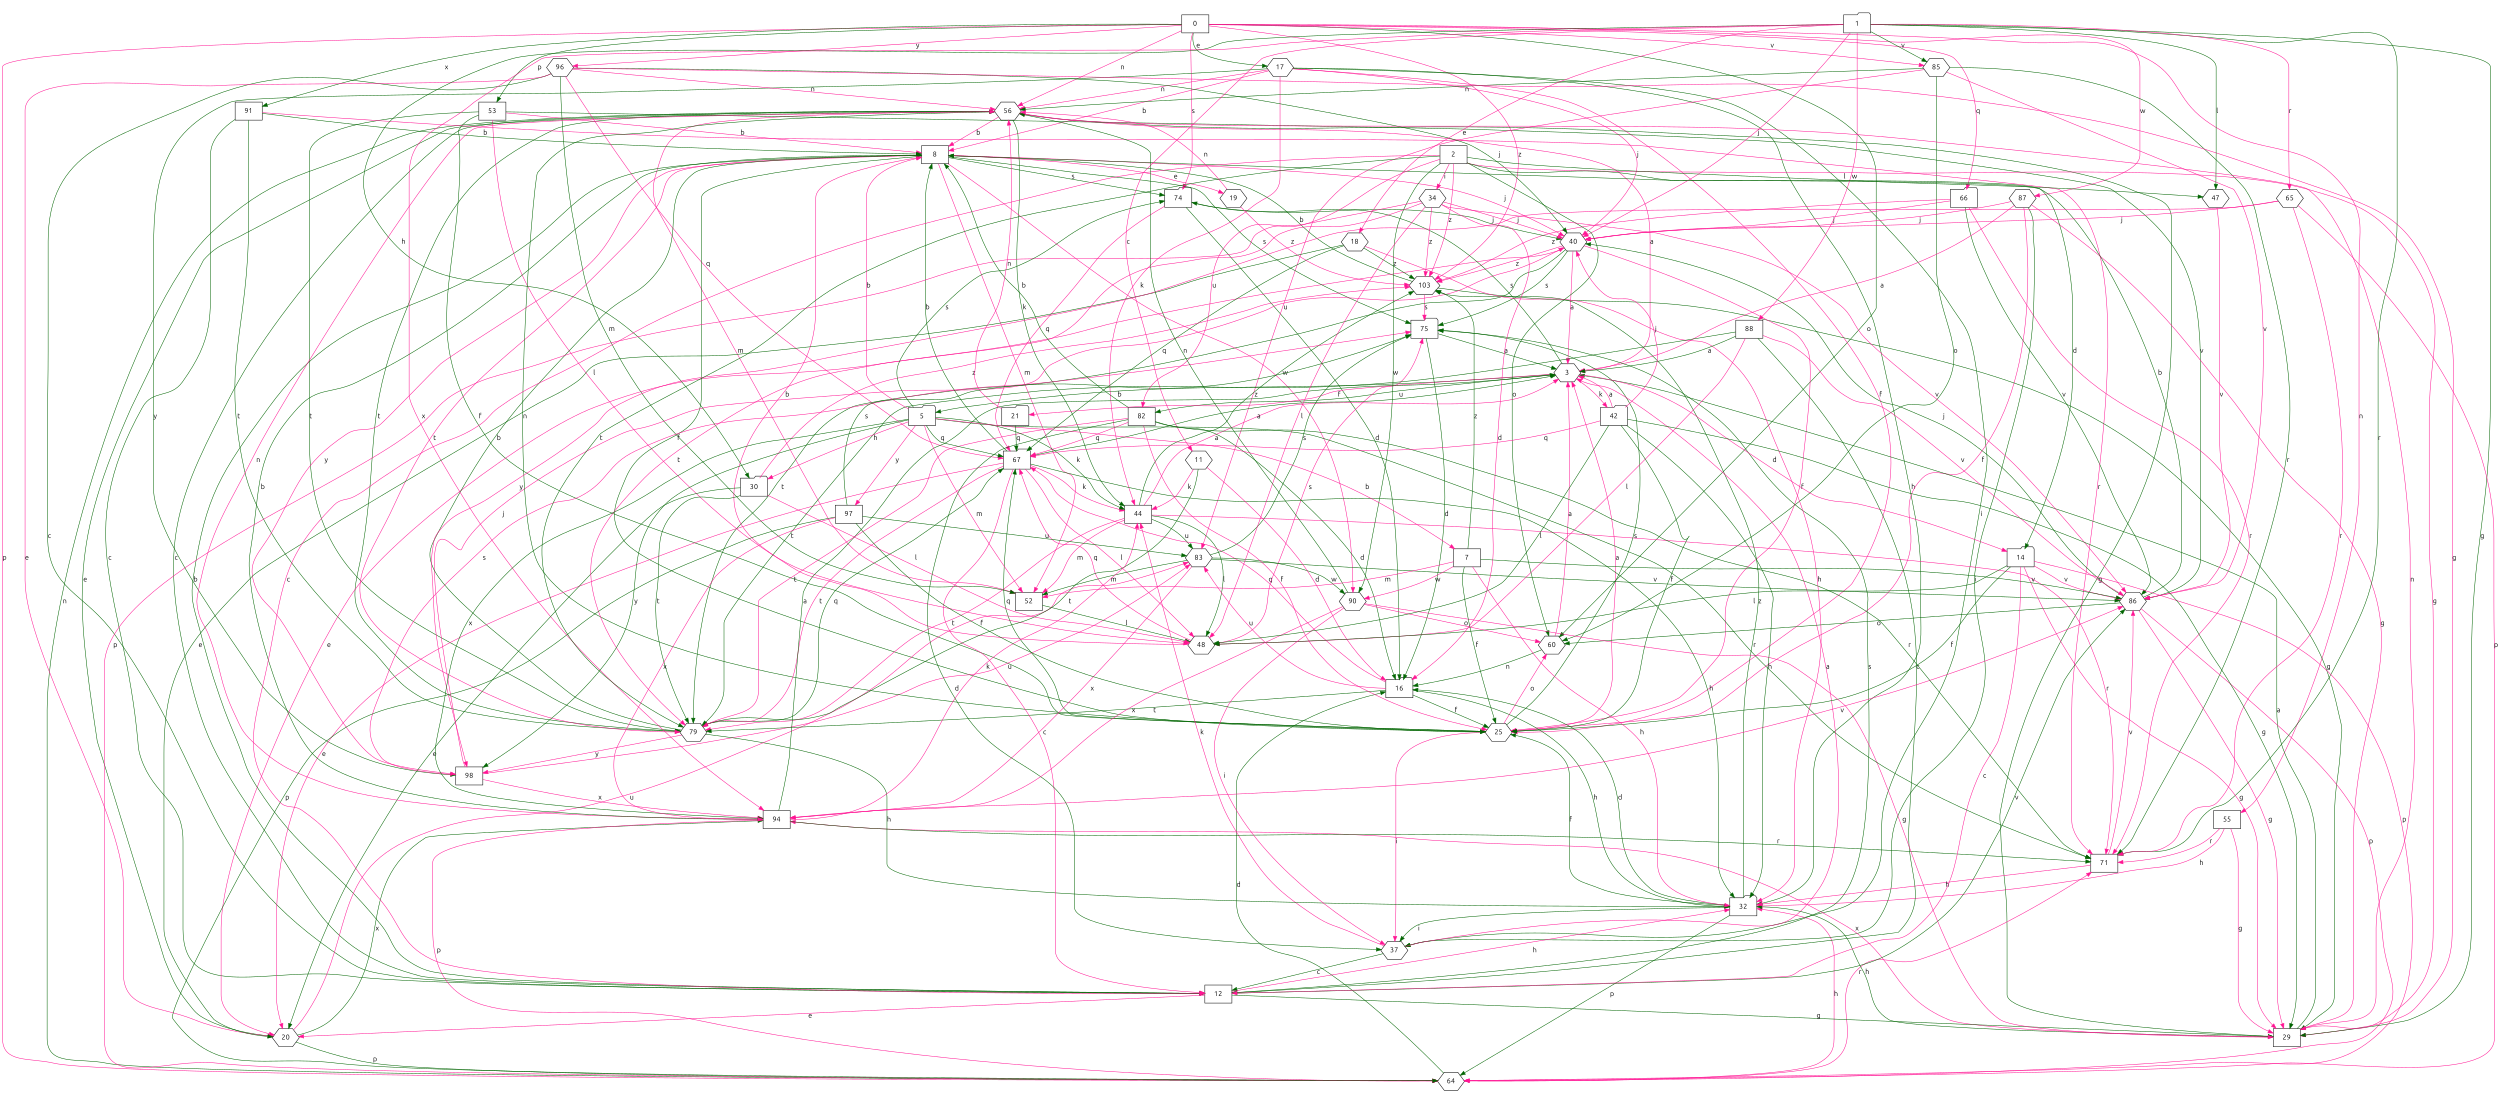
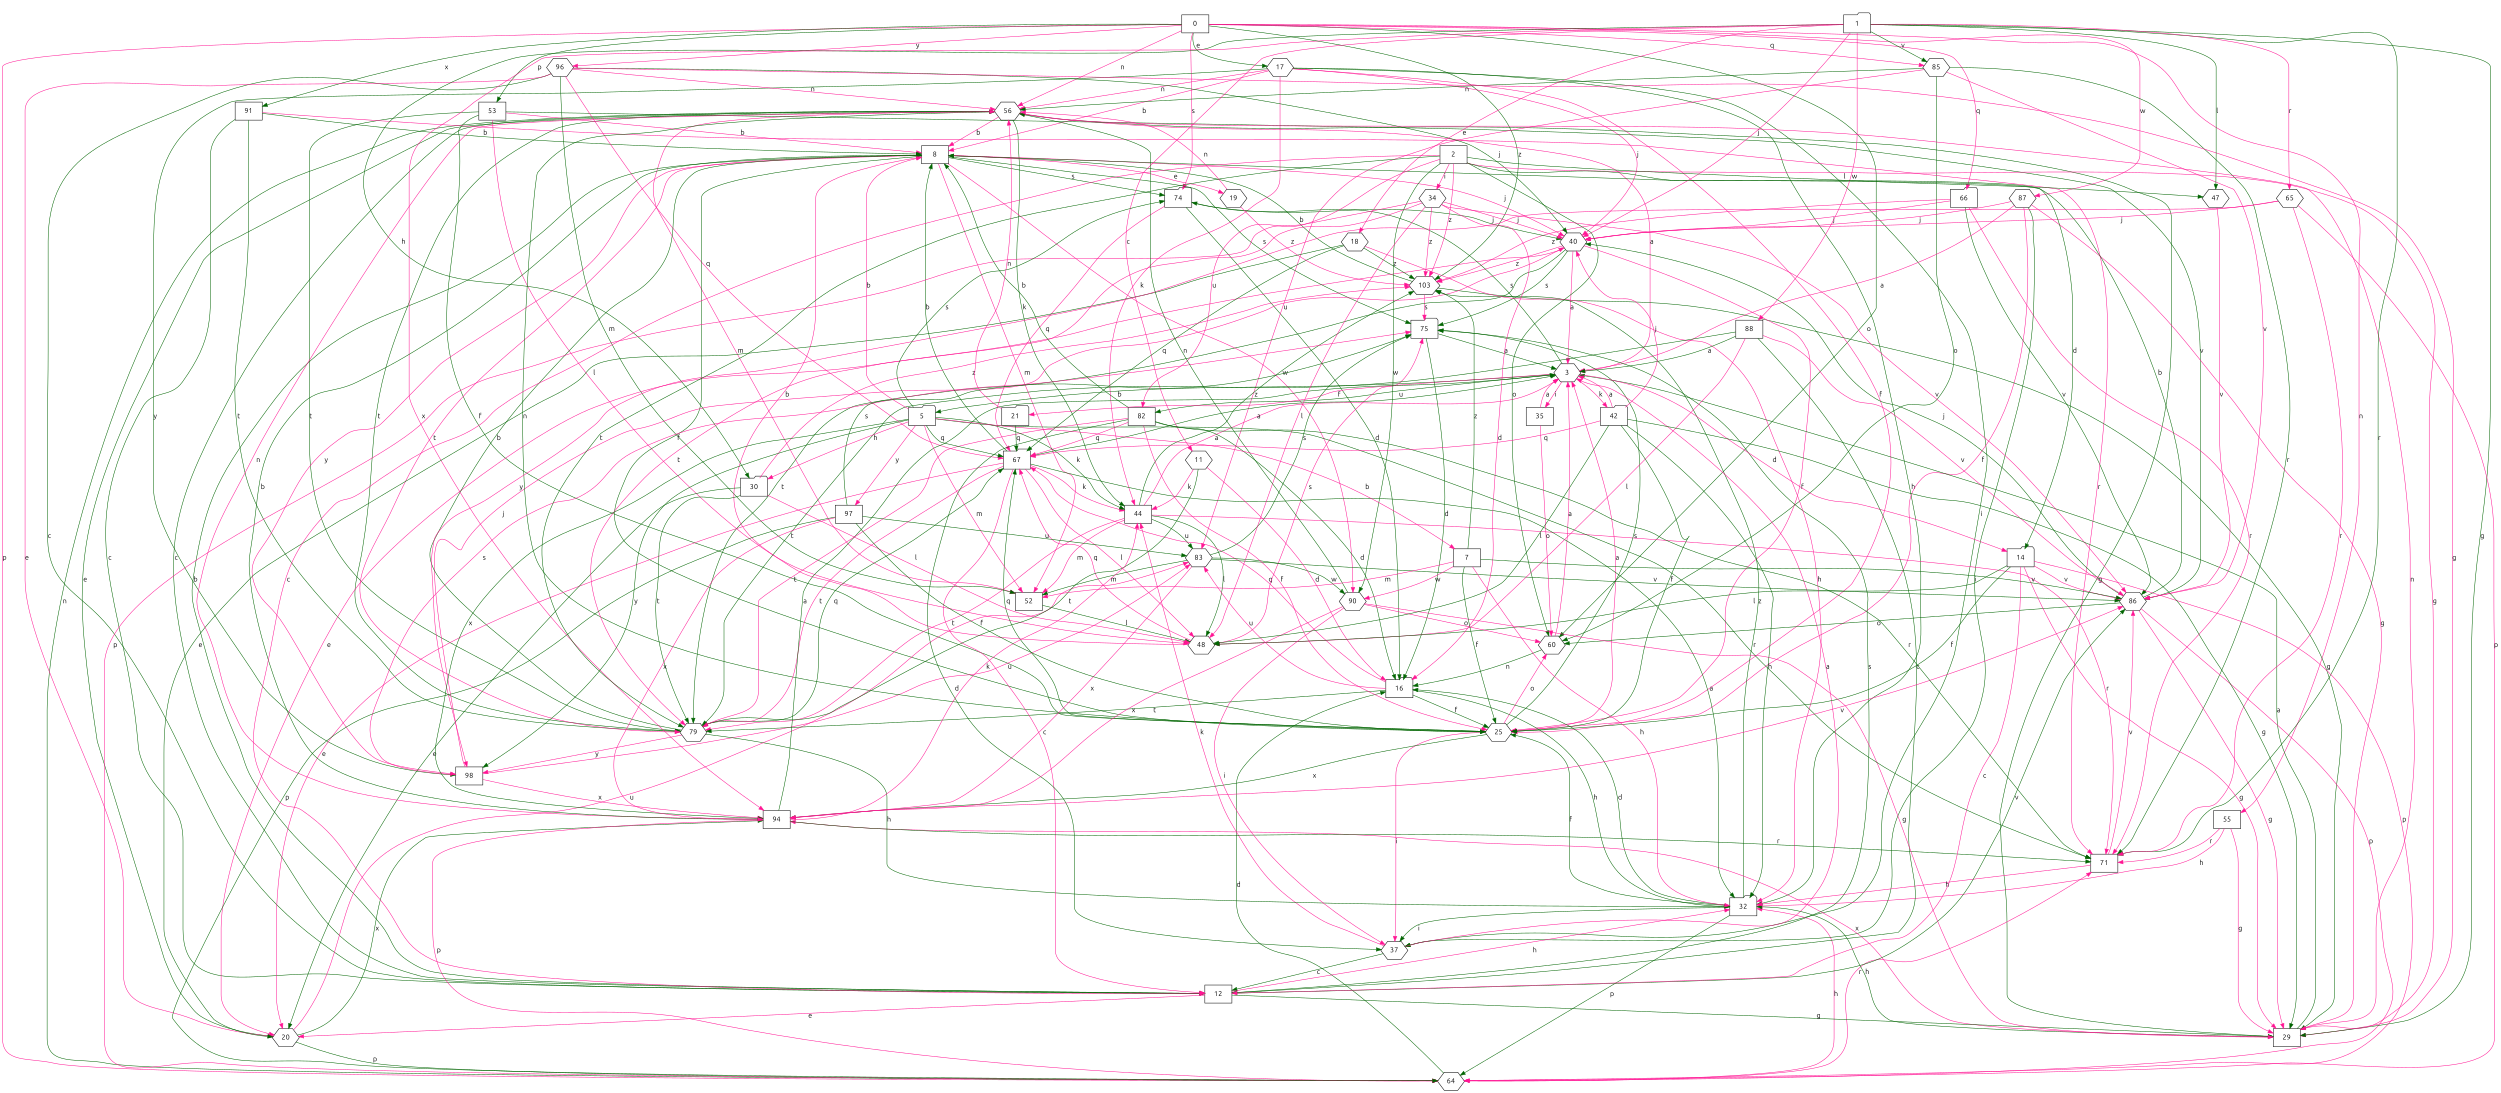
edge "0" -> "85": label "v" -> "q"
edge "0" -> "103": color deeppink -> darkgreen
node "35": added
edge "67" -> "32": label "h" -> "a"
edge "25" -> "94": added, label "x"
